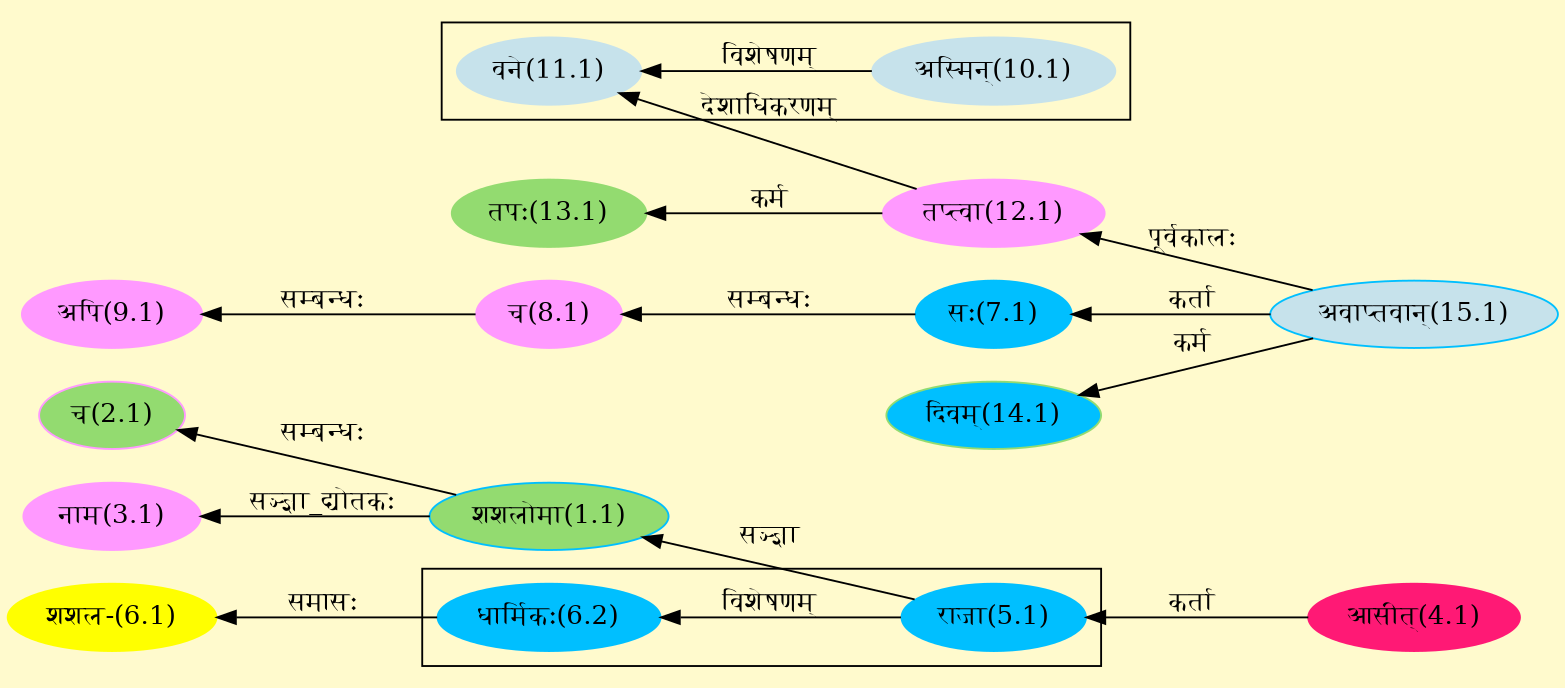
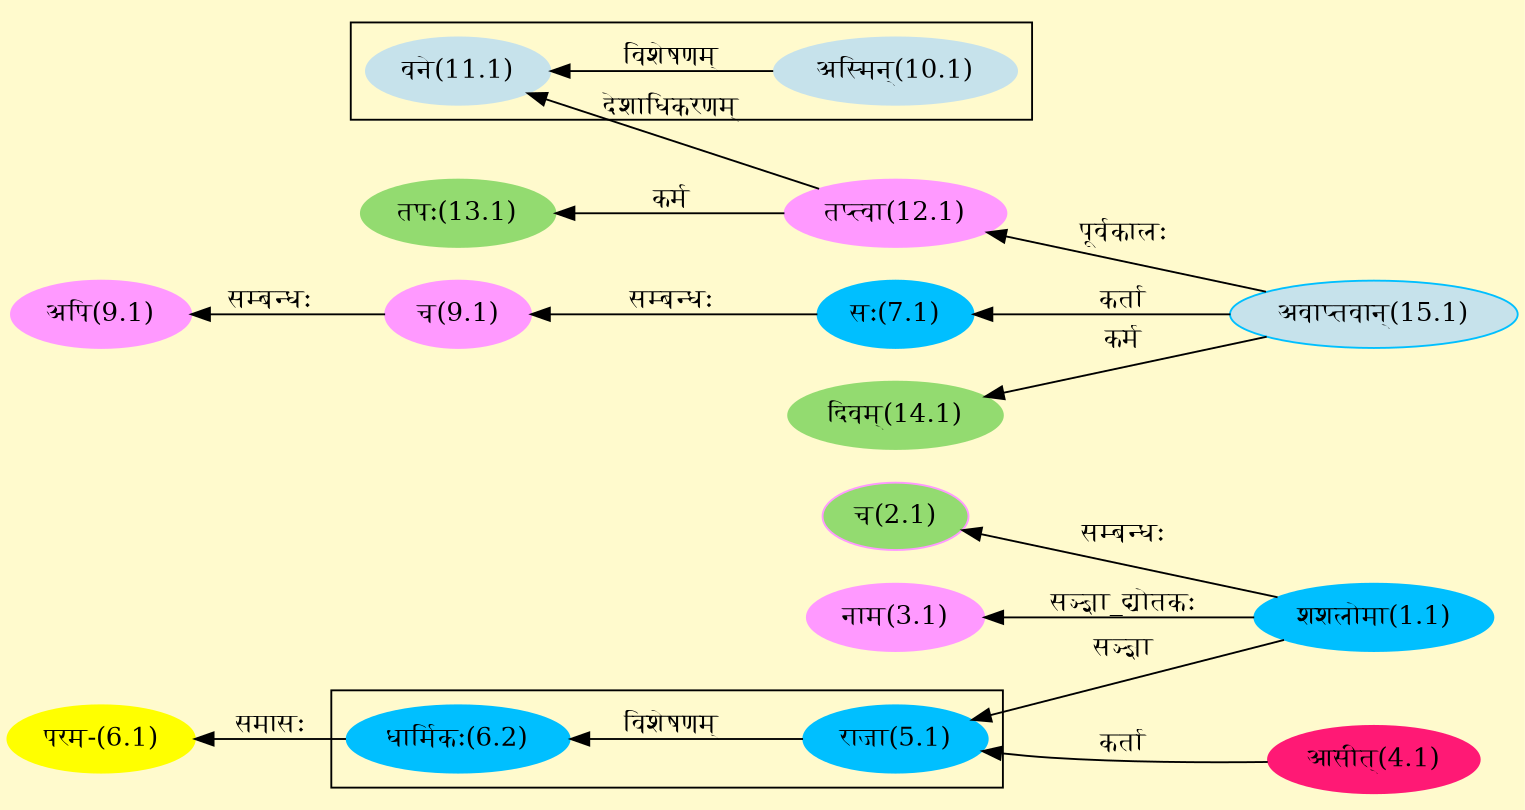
node "च(8.1)": label "च(8.1)" -> "च(9.1)"
node "दिवम्(14.1)": fillcolor #00bfff -> #93db70
node "शशलोमा(1.1)": fillcolor #93db70 -> #00bfff
edge "राजा(5.1)" -> "शशलोमा(1.1)": reversed
node "शशल-(6.1)": label "शशल-(6.1)" -> "परम-(6.1)"
